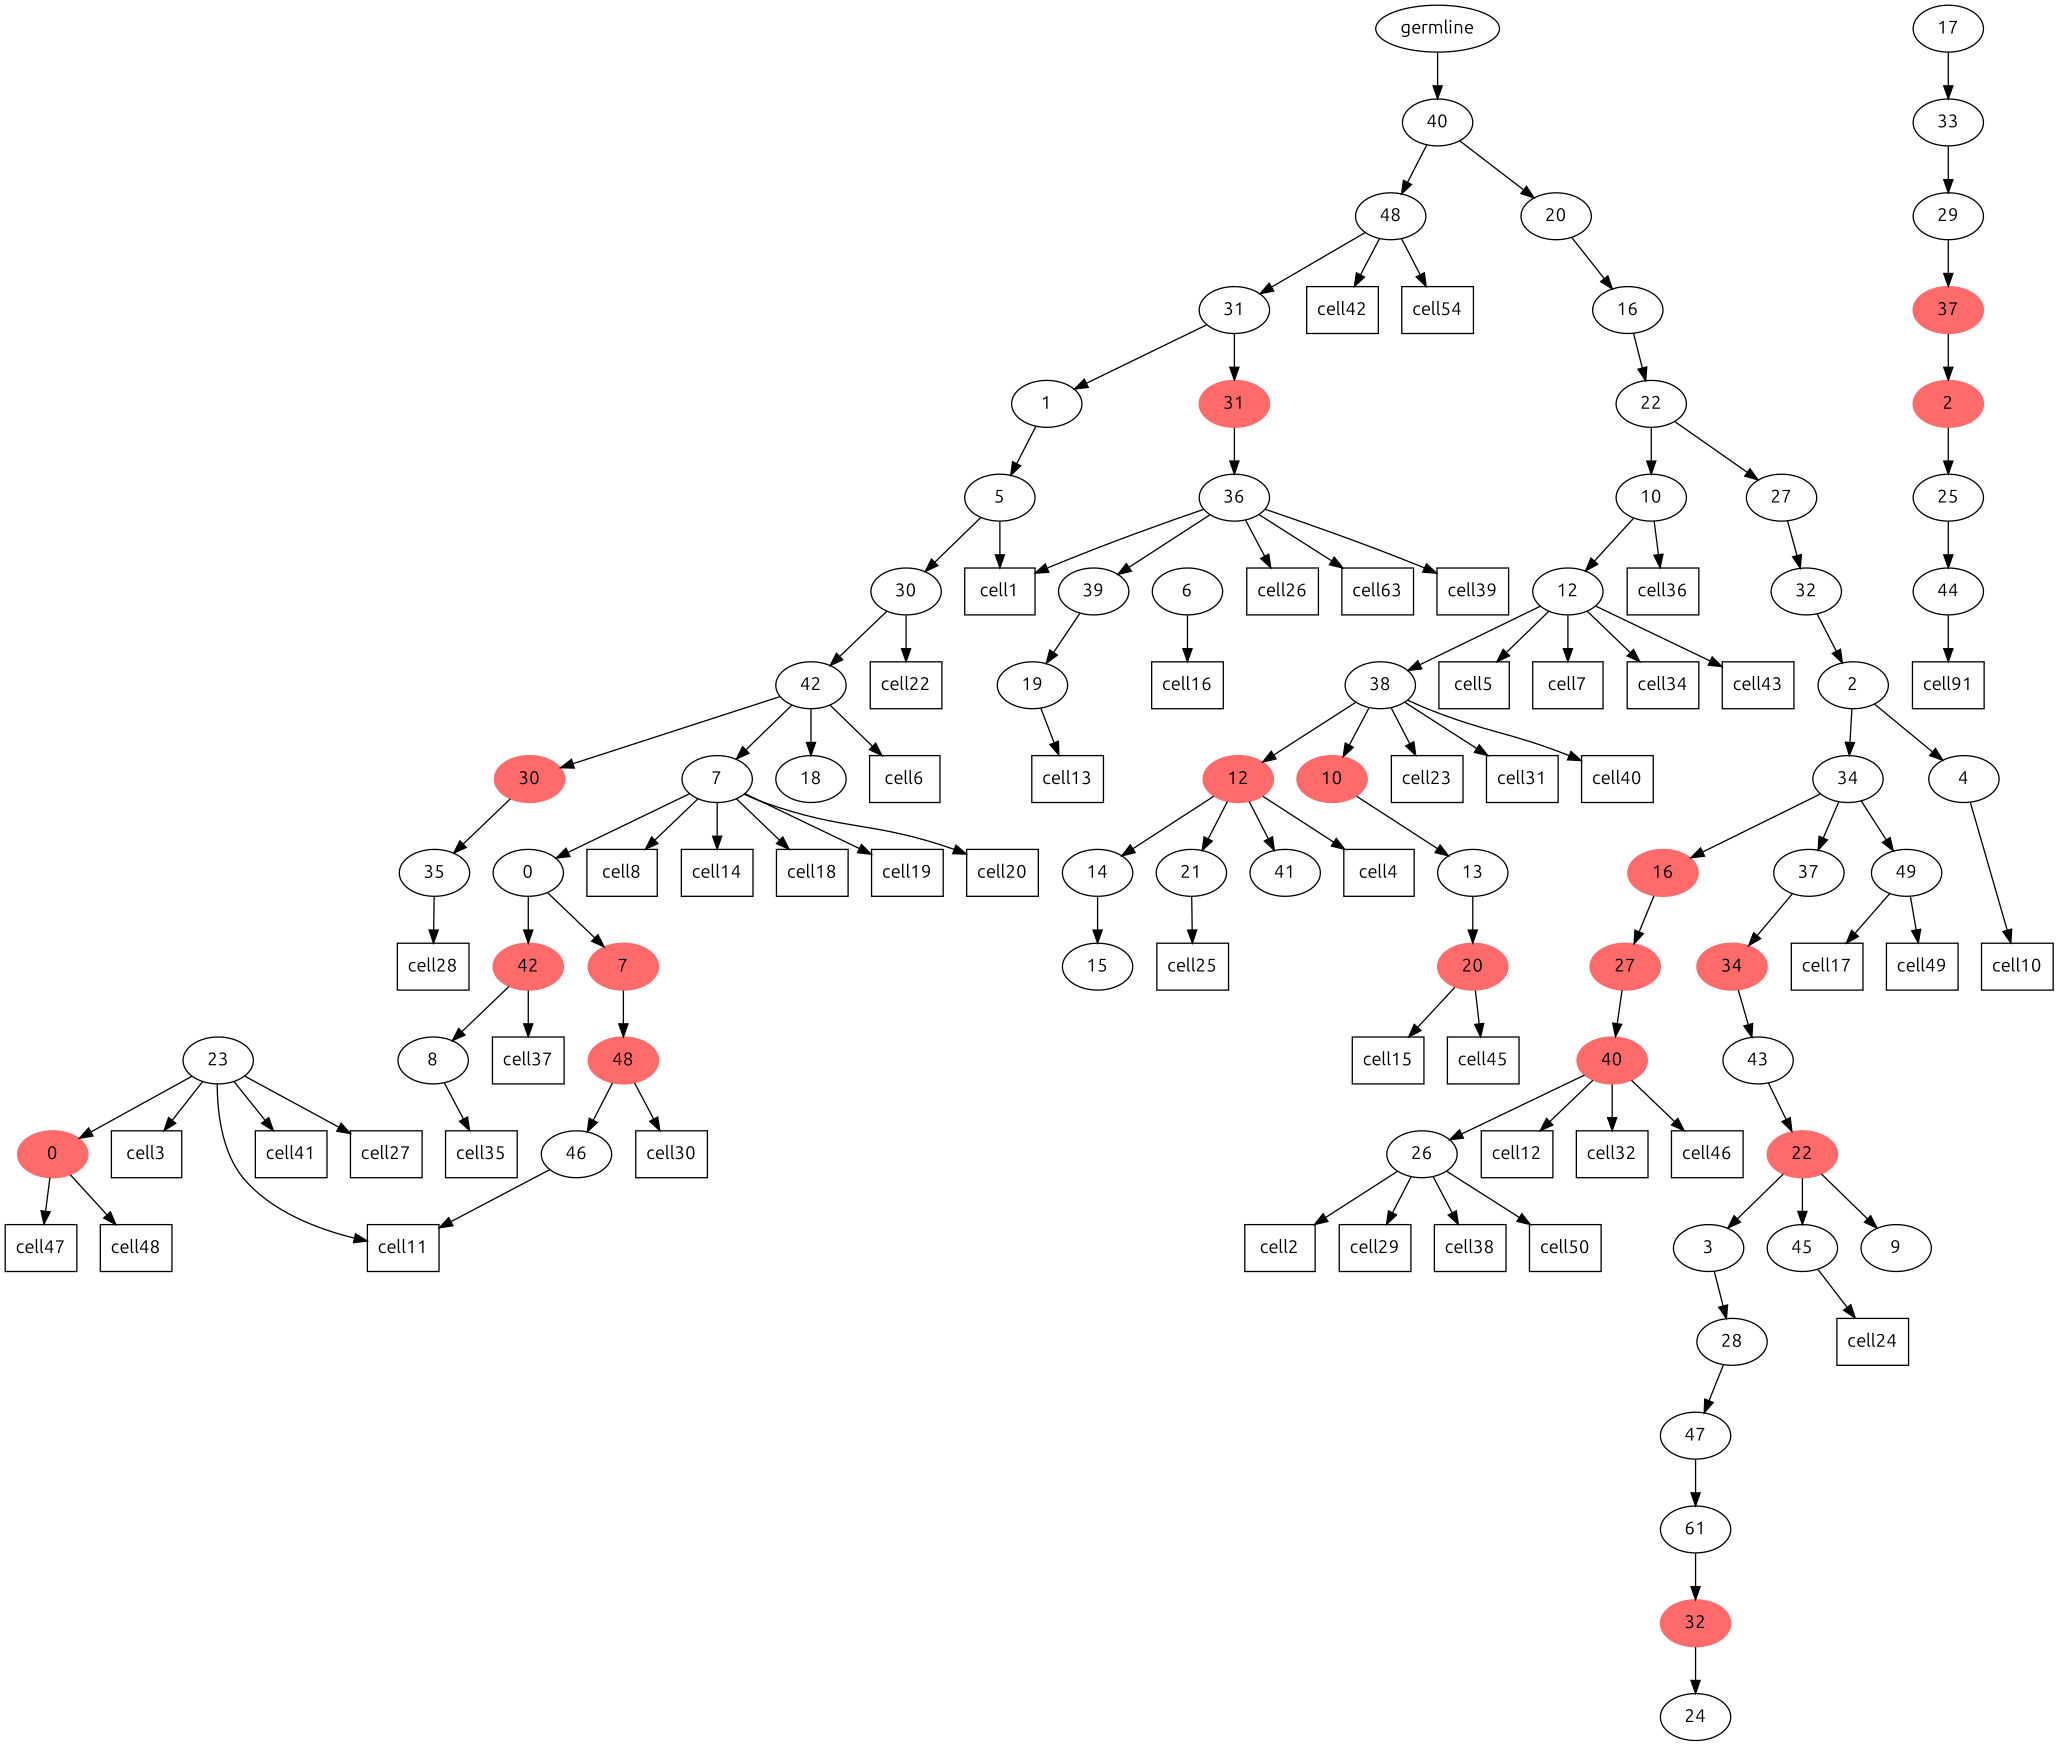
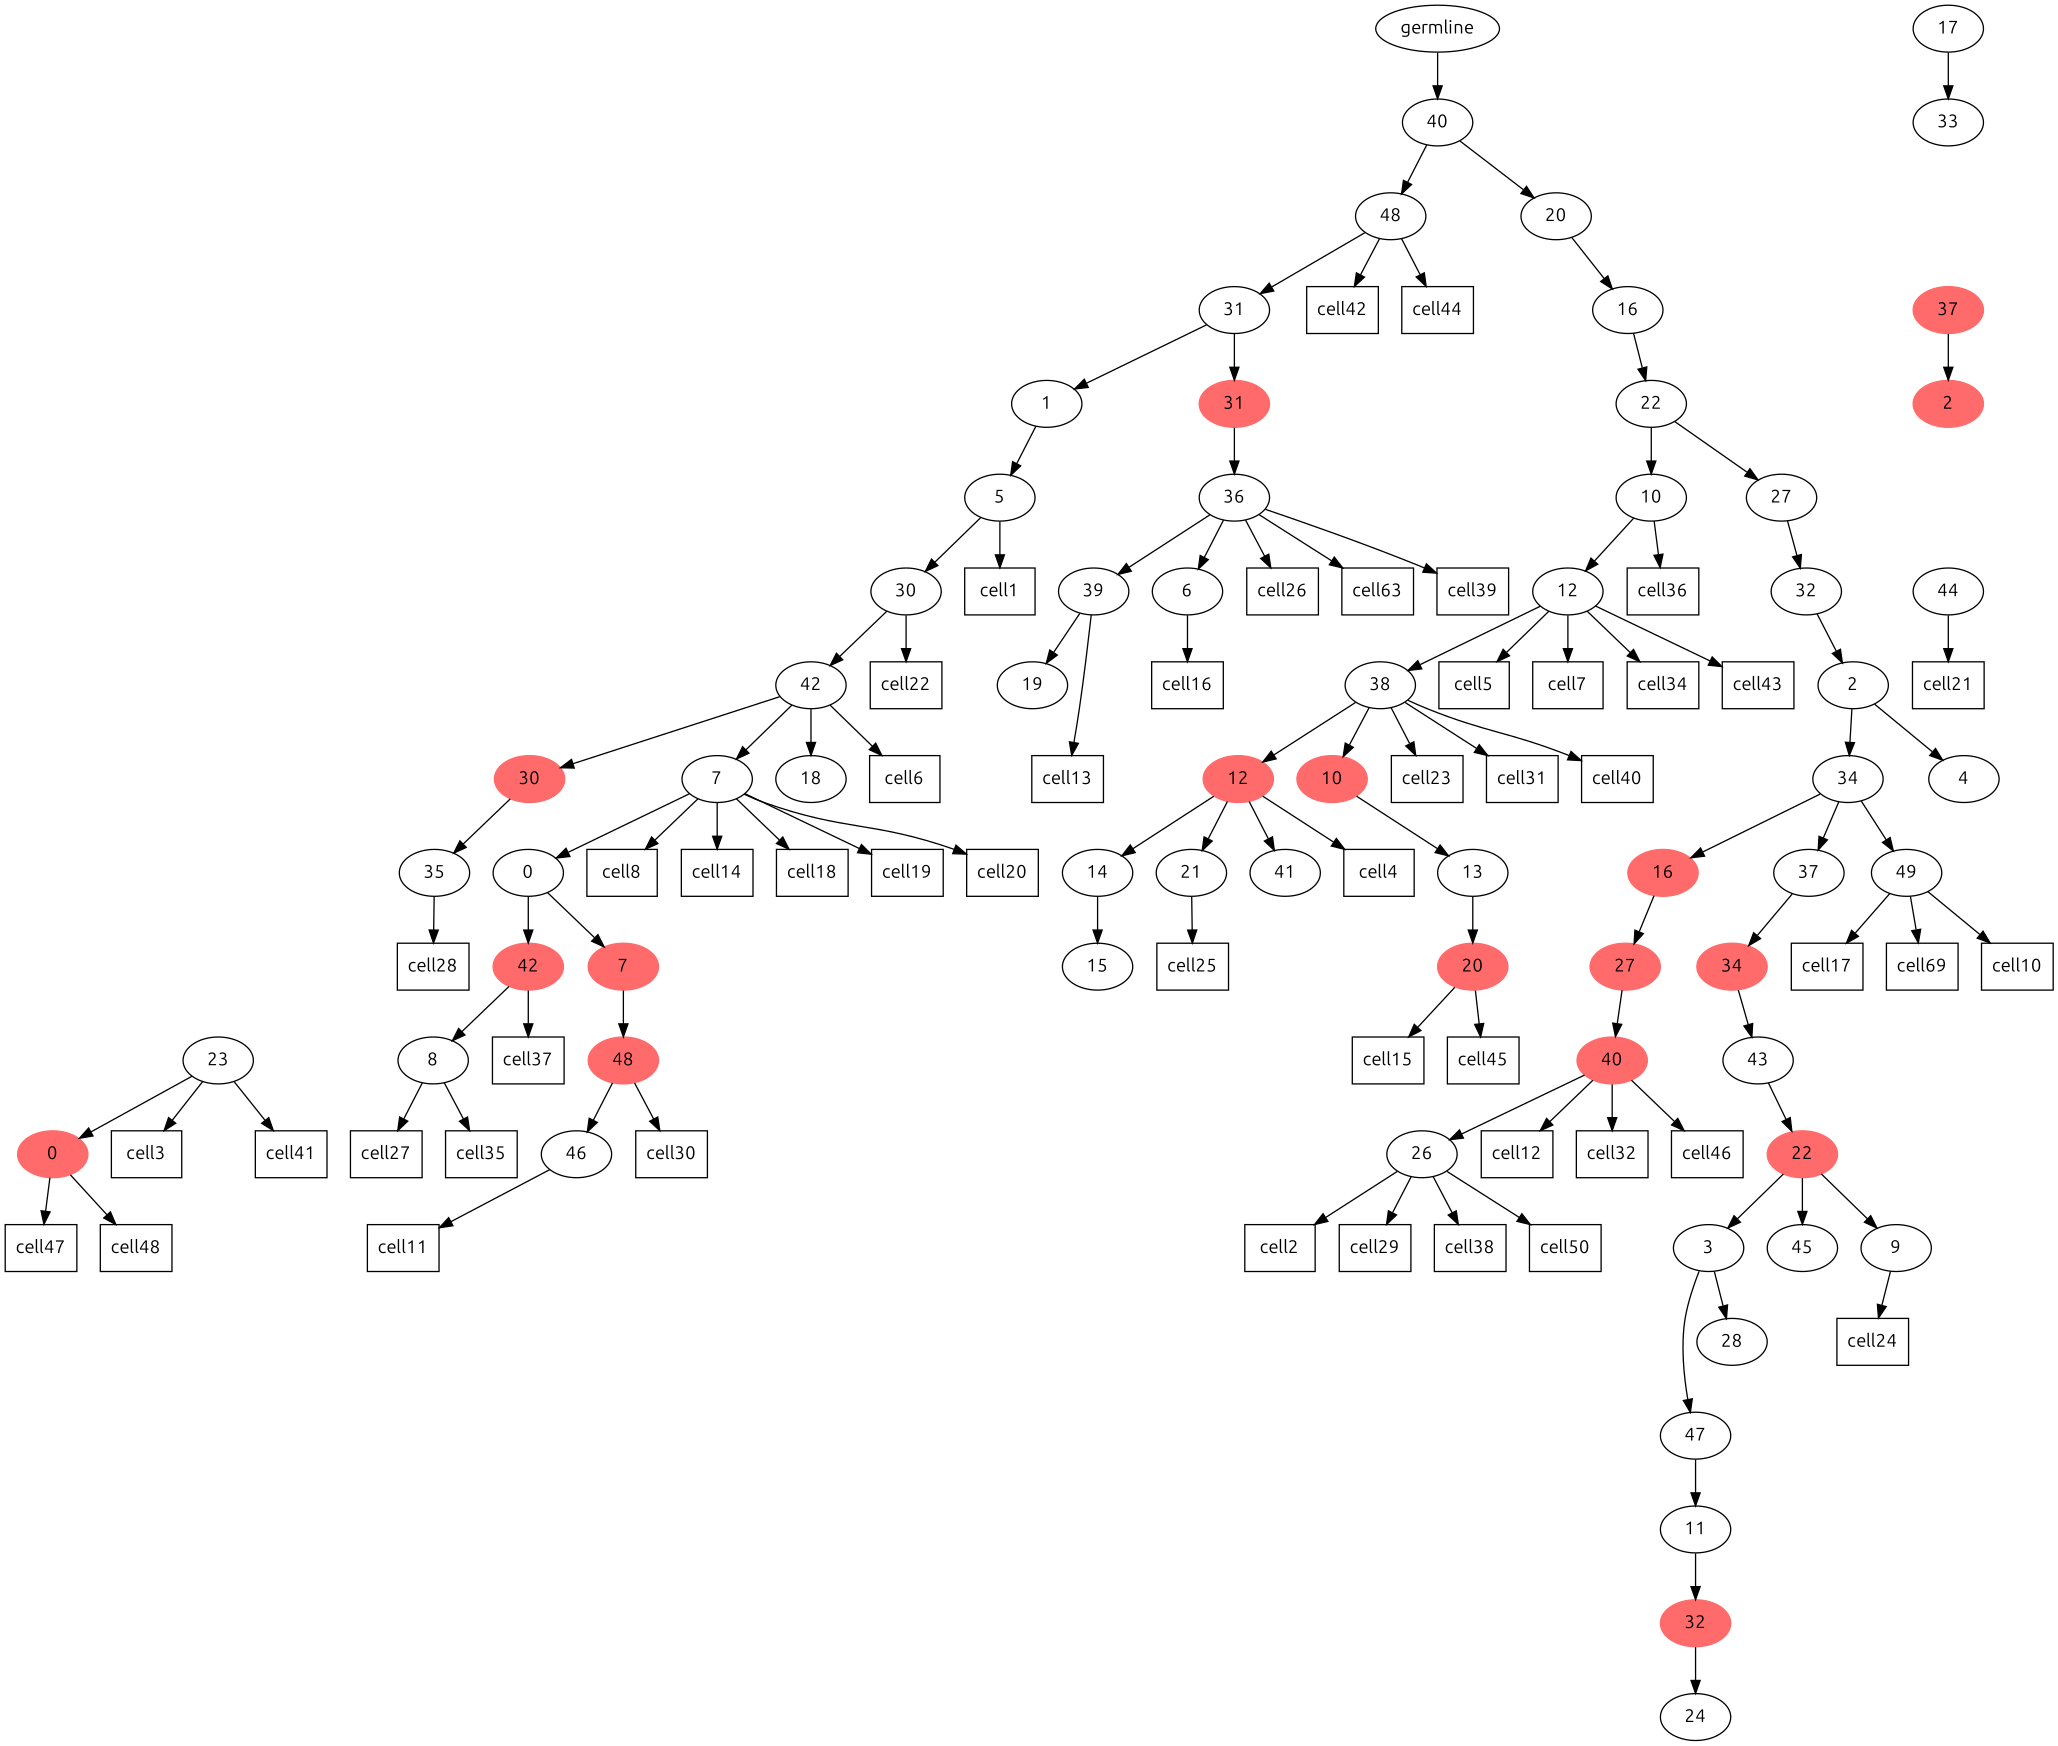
node "29": removed
node "cell54": label "cell54" -> "cell44"
node "25": removed
edge "36" -> "cell1": now "36" -> "6"
node "cell91": label "cell91" -> "cell21"
edge "19" -> "cell13": now "39" -> "cell13"
edge "4" -> "cell10": now "49" -> "cell10"
node "cell49": label "cell49" -> "cell69"
edge "23" -> "cell27": now "8" -> "cell27"
edge "23" -> "cell11": removed
edge "45" -> "cell24": now "9" -> "cell24"
edge "28" -> "47": now "3" -> "47"
node "61": label "61" -> "11"
